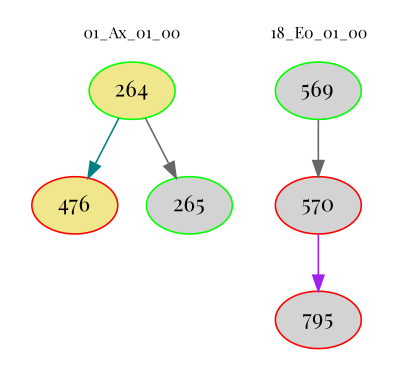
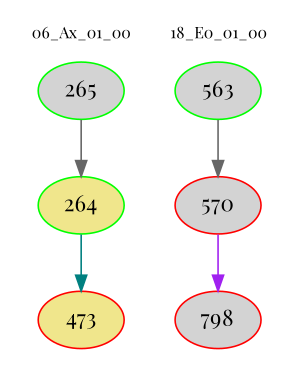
cluster "01_Ax_01_00": label "01_Ax_01_00" -> "06_Ax_01_00"
node "569": label "569" -> "563"
edge "264" -> "265": reversed
node "476": label "476" -> "473"
node "795": label "795" -> "798"
